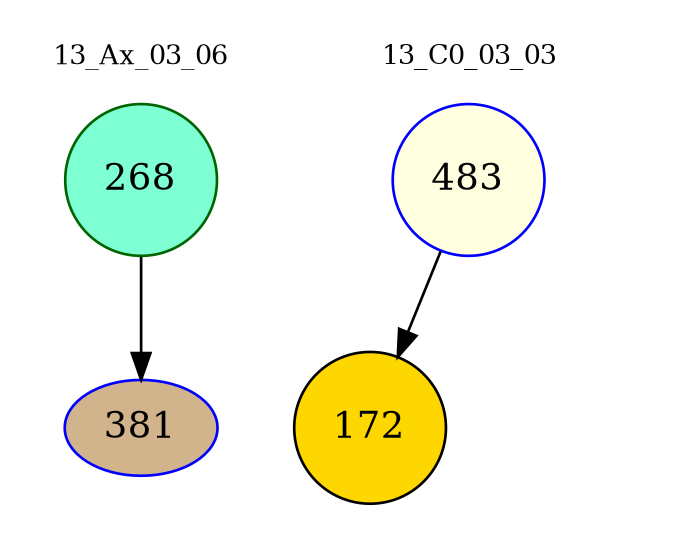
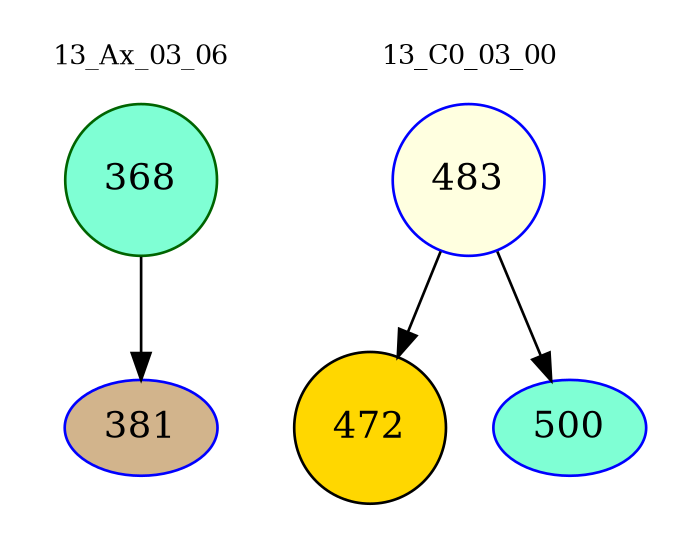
cluster "13_C0_03_03": label "13_C0_03_03" -> "13_C0_03_00"
node "268": label "268" -> "368"
node "172": label "172" -> "472"
node "500": added
